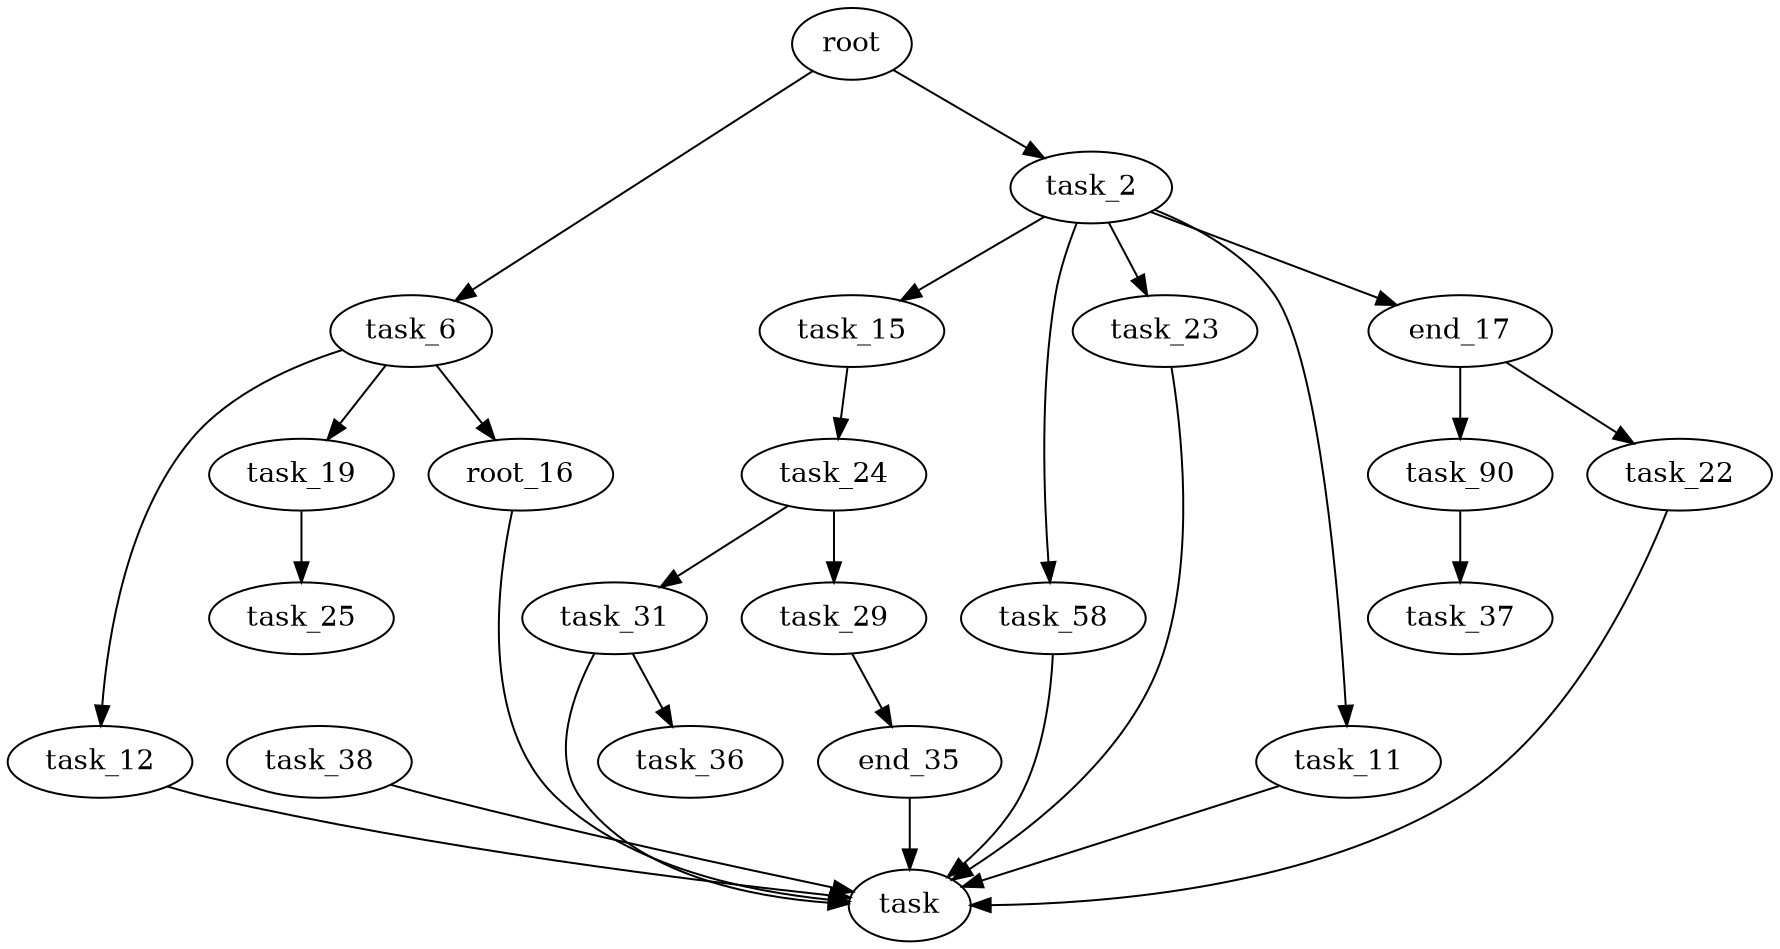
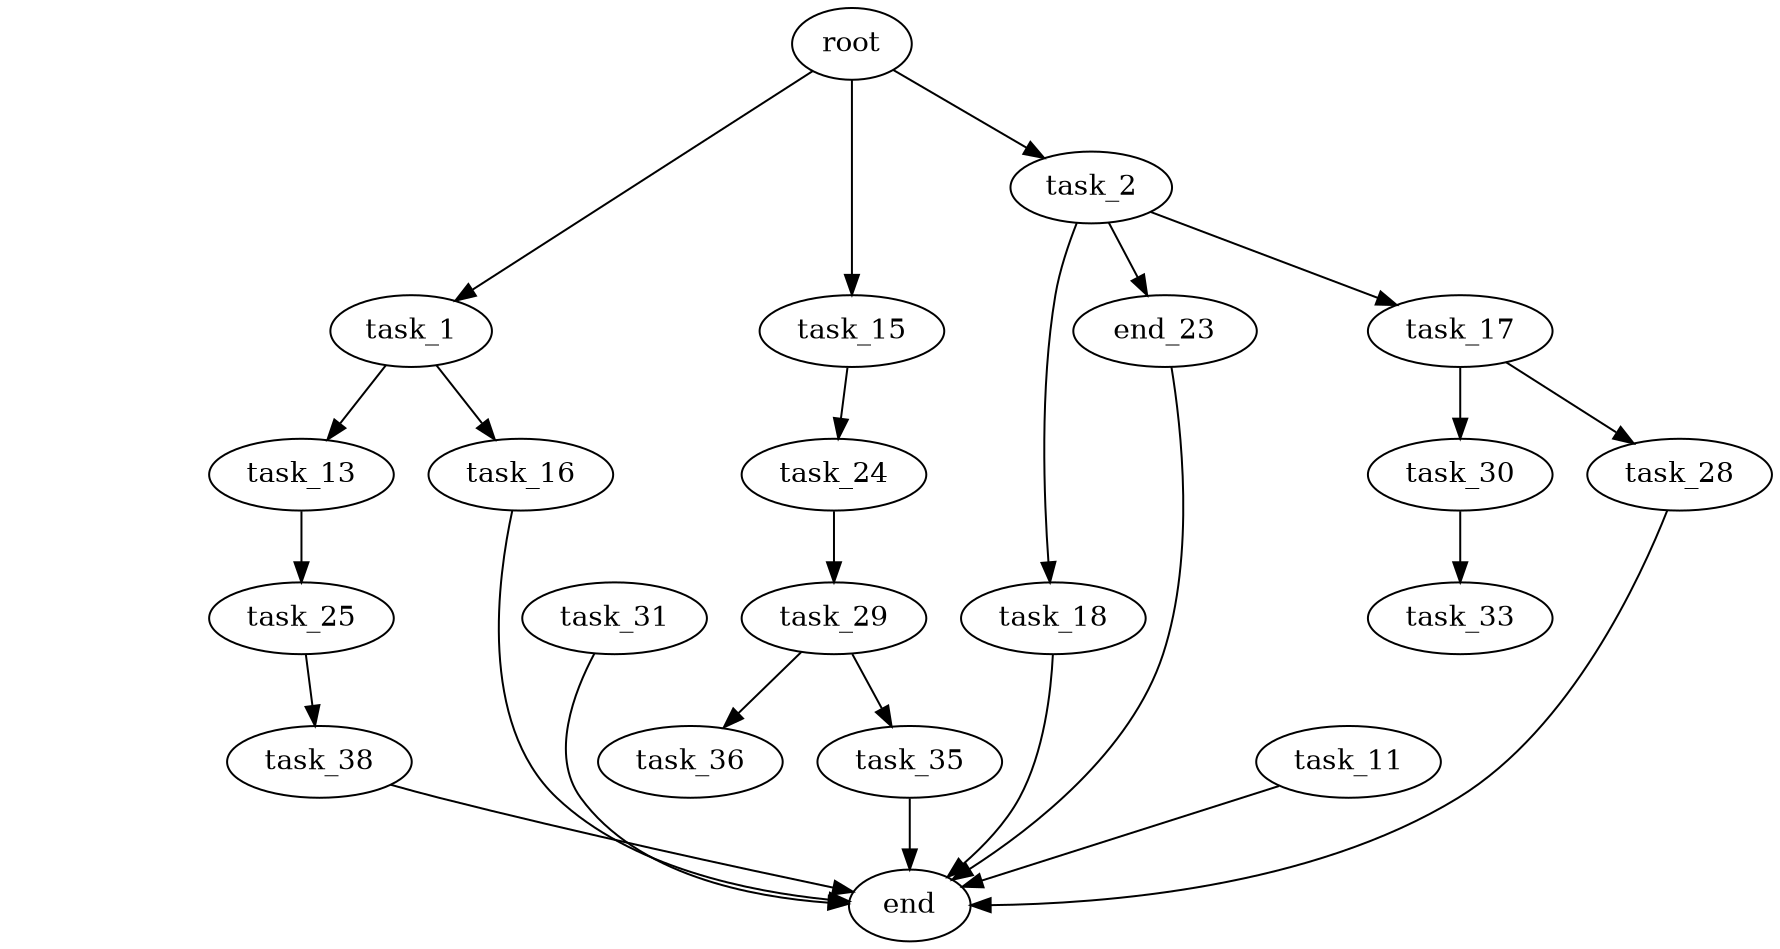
edge "task_2" -> "task_15": now "root" -> "task_15"
node "task_6": label "task_6" -> "task_1"
node "task_23": label "task_23" -> "end_23"
node "end_17": label "end_17" -> "task_17"
edge "task_2" -> "task_11": removed
node "task_19": label "task_19" -> "task_13"
node "root_16": label "root_16" -> "task_16"
node "task_90": label "task_90" -> "task_30"
node "task_22": label "task_22" -> "task_28"
edge "task_24" -> "task_31": removed
node "task_58": label "task_58" -> "task_18"
node "task_37": label "task_37" -> "task_33"
edge "task_25" -> "task_38": added
edge "task_31" -> "task_36": now "task_29" -> "task_36"
node "task_12": removed
node "end_35": label "end_35" -> "task_35"
node "task": label "task" -> "end"
